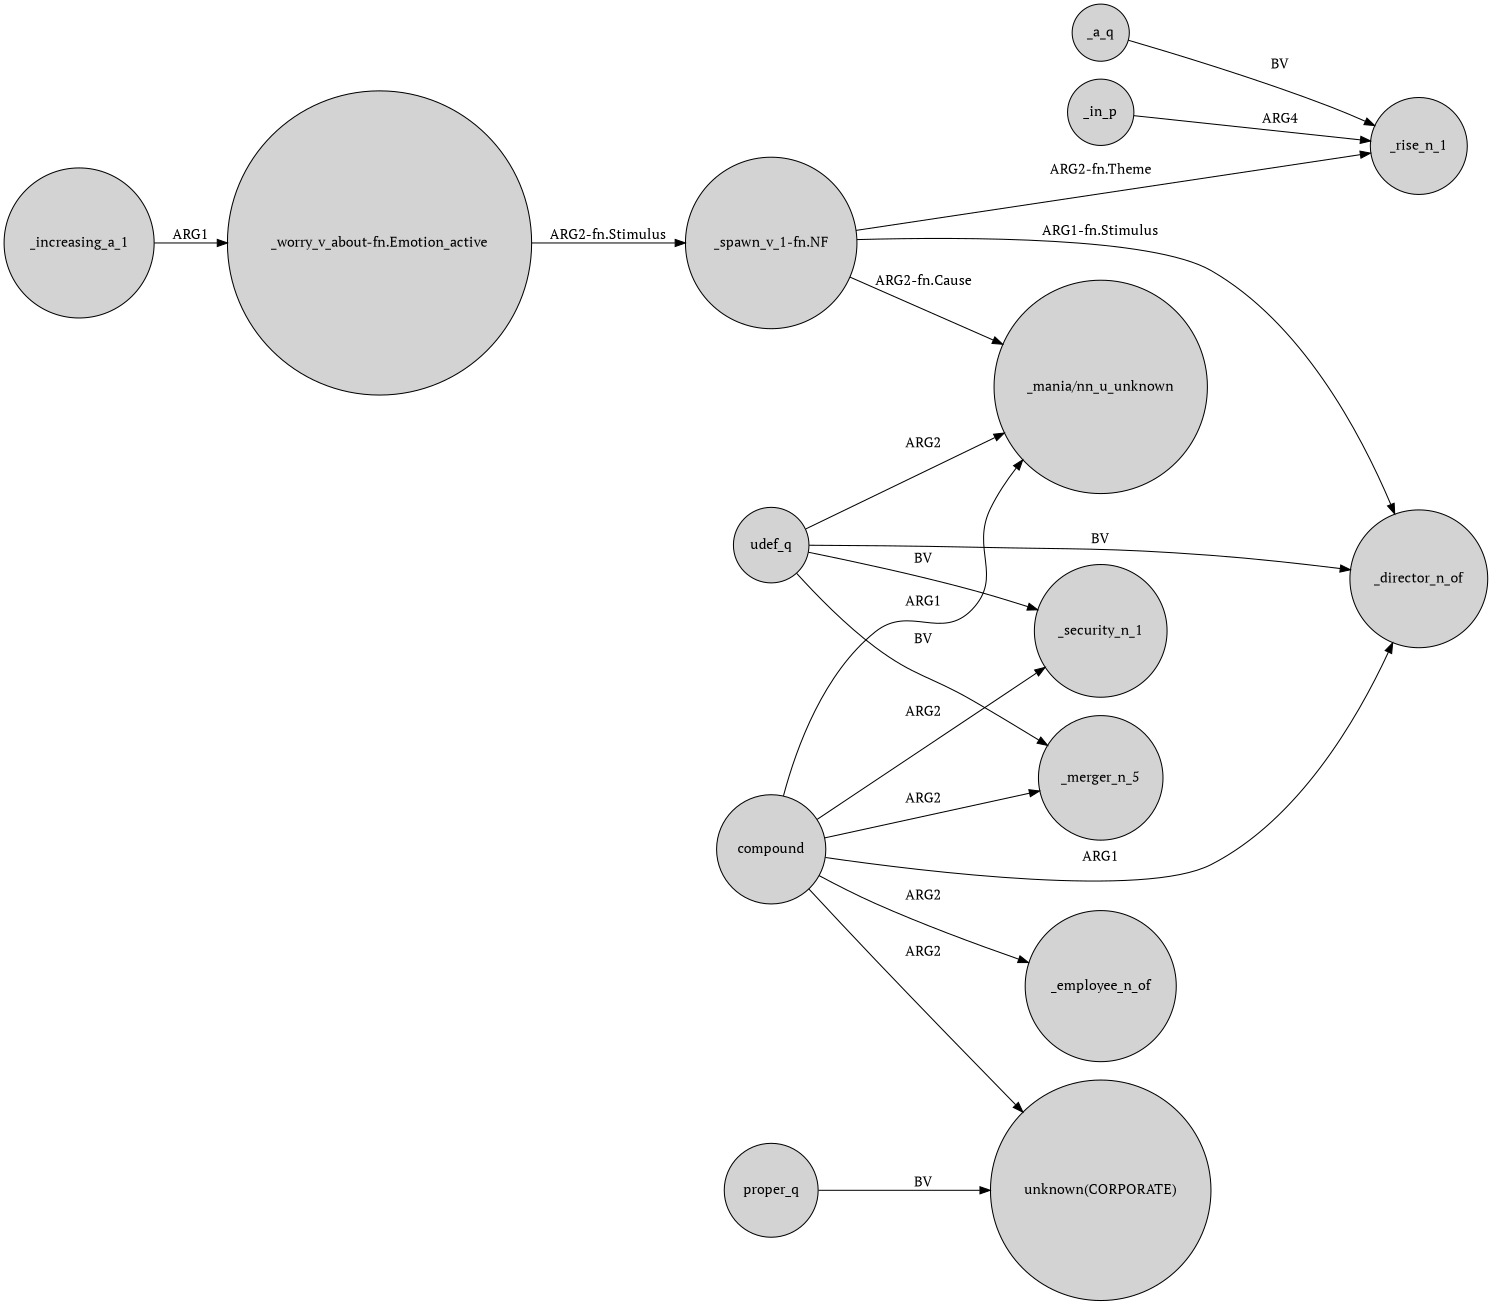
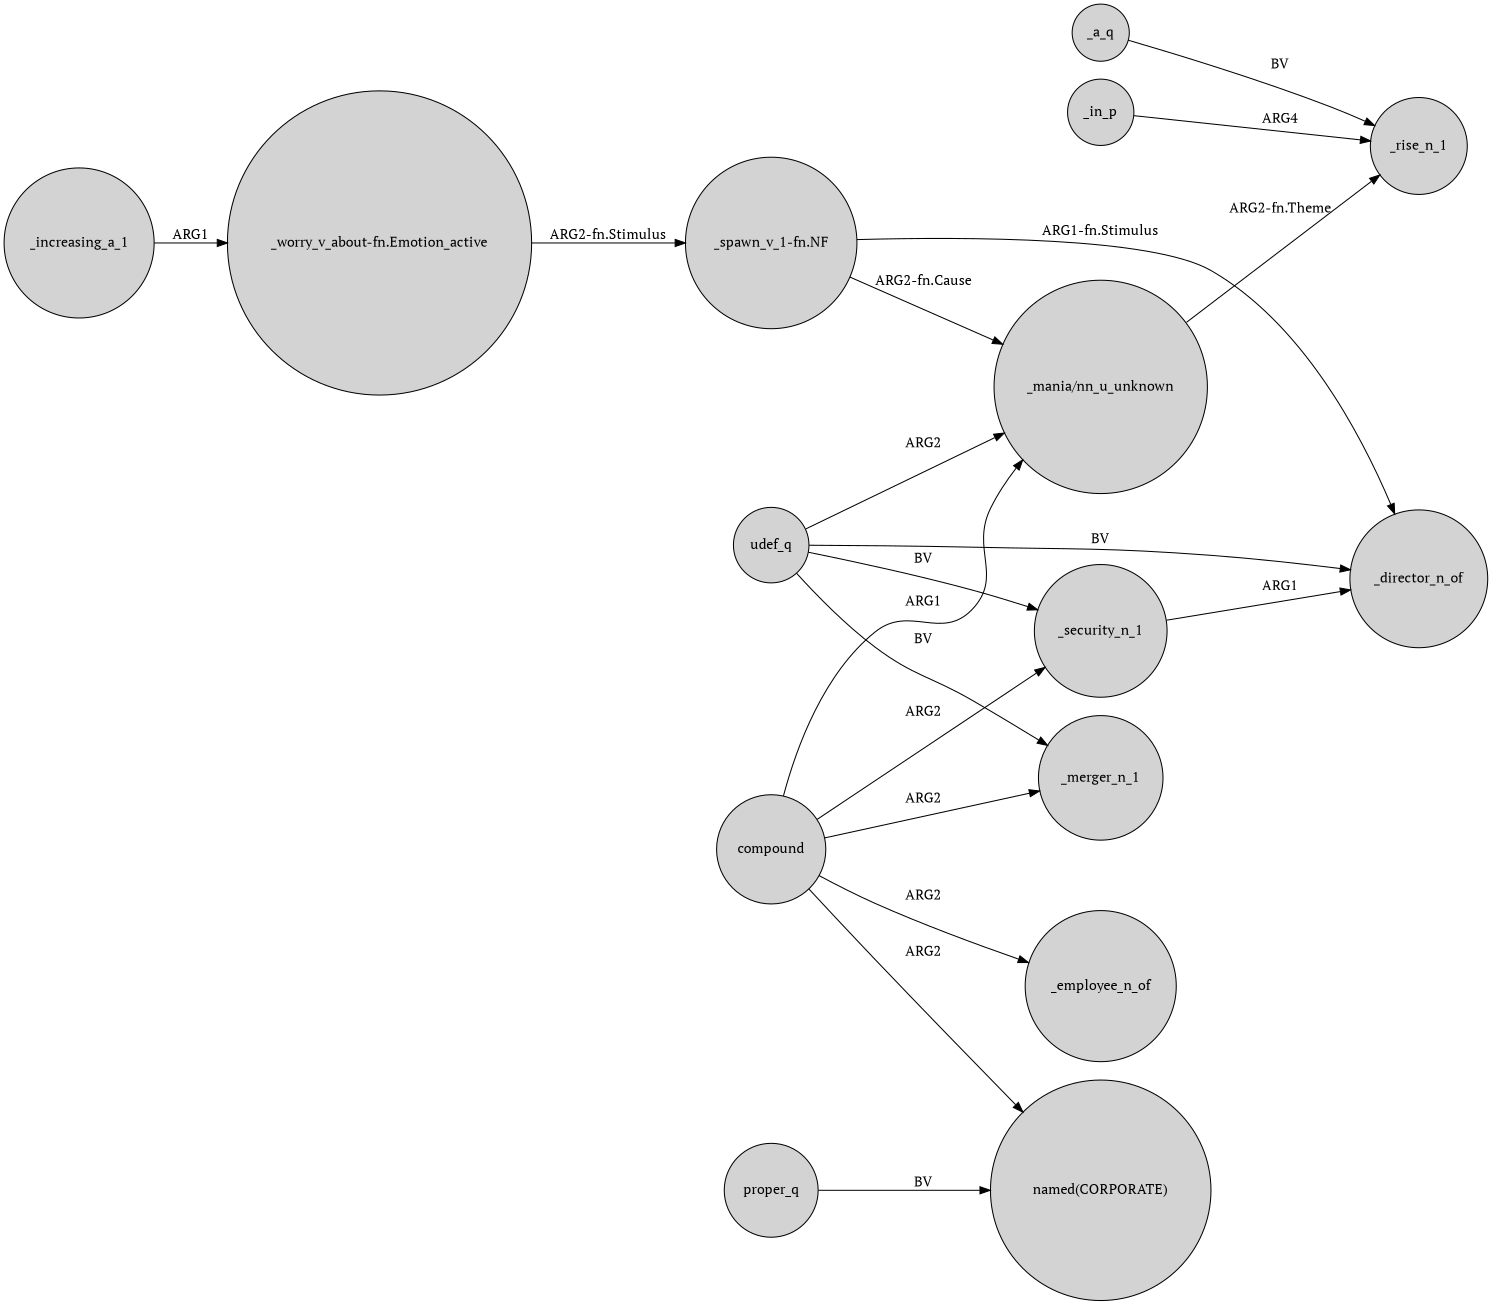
edge "_spawn_v_1-fn.NF" -> "_rise_n_1": now "_mania/nn_u_unknown" -> "_rise_n_1"
node "_merger_n_5": label "_merger_n_5" -> "_merger_n_1"
edge "compound" -> "_director_n_of": now "_security_n_1" -> "_director_n_of"
node "unknown(CORPORATE)": label "unknown(CORPORATE)" -> "named(CORPORATE)"
